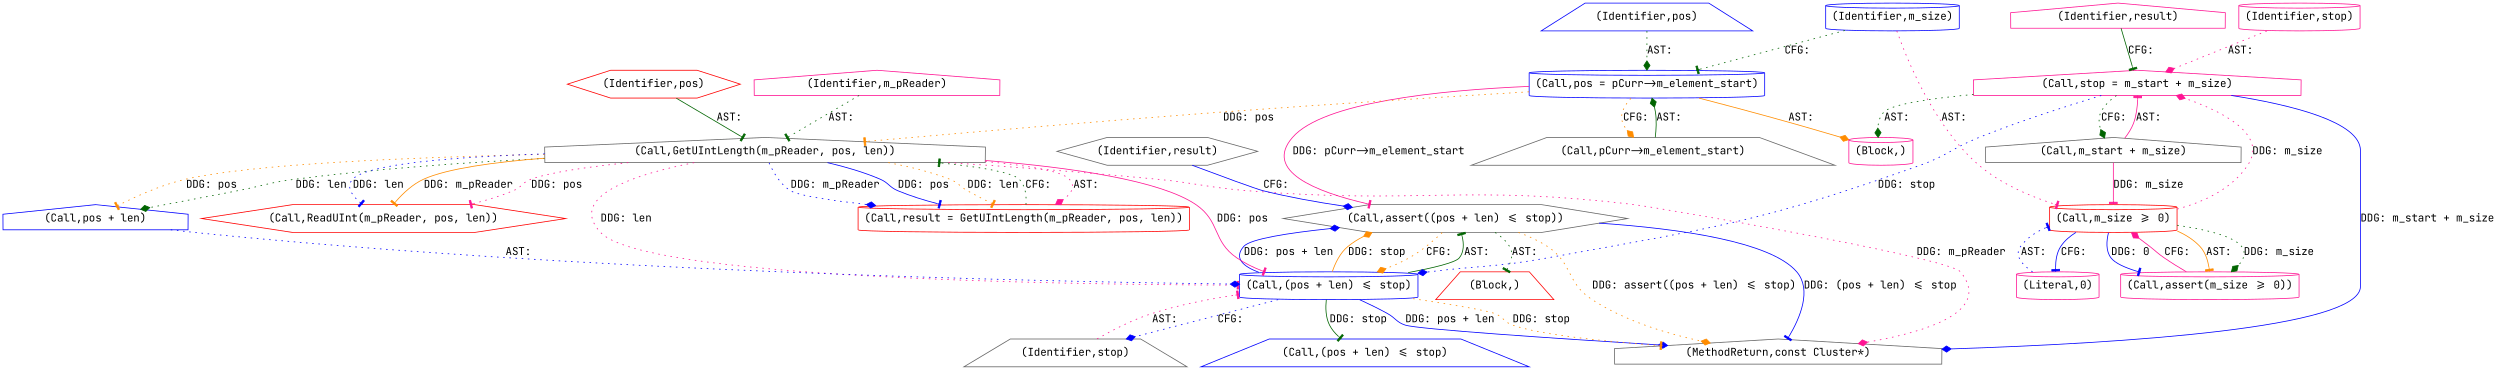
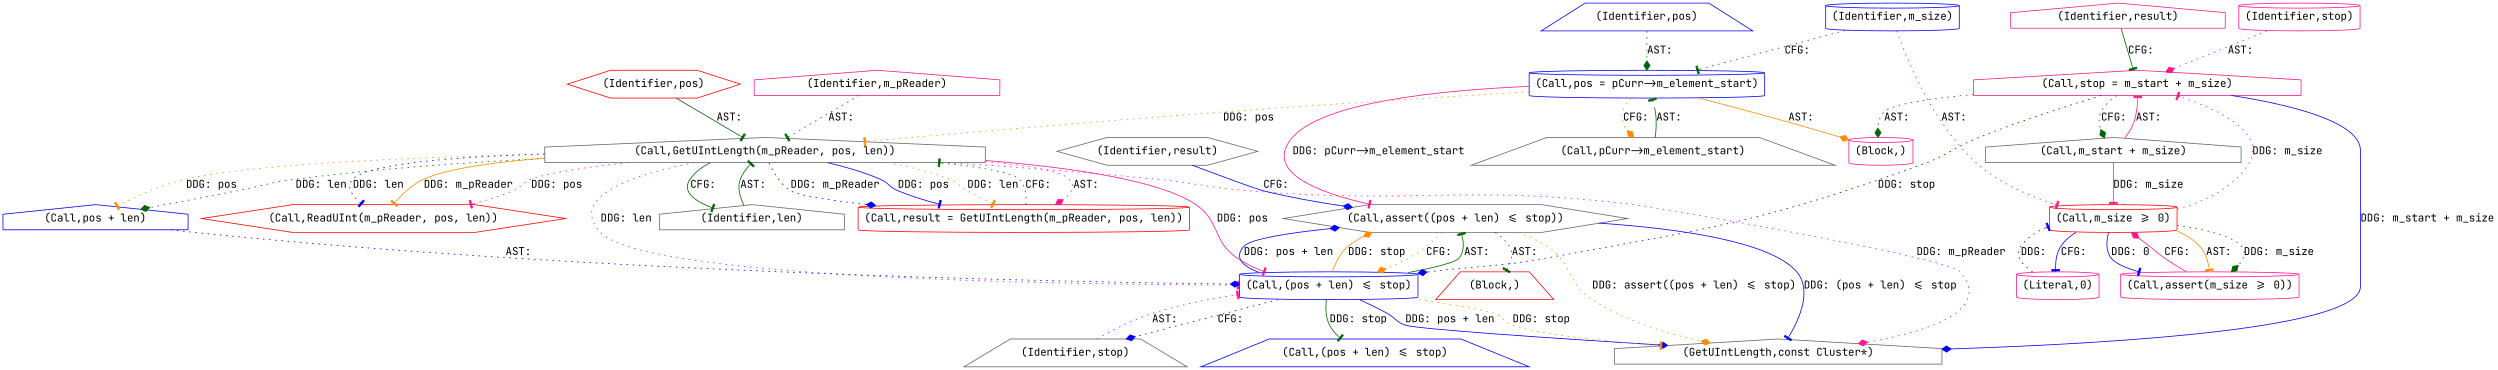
edge "(Call,pCurr->m_element_start)" -> "(Call,pos = pCurr->m_element_start)": arrowhead diamond -> tee
edge "(Call,m_size >= 0)" -> "(Call,stop = m_start + m_size)": arrowhead diamond -> tee
node "(Identifier,len)": added
edge "(Literal,0)" -> "(Call,m_size >= 0)": label "AST: " -> "DDG: "
node "(MethodReturn,const Cluster*)": label "(MethodReturn,const Cluster*)" -> "(GetUIntLength,const Cluster*)"
